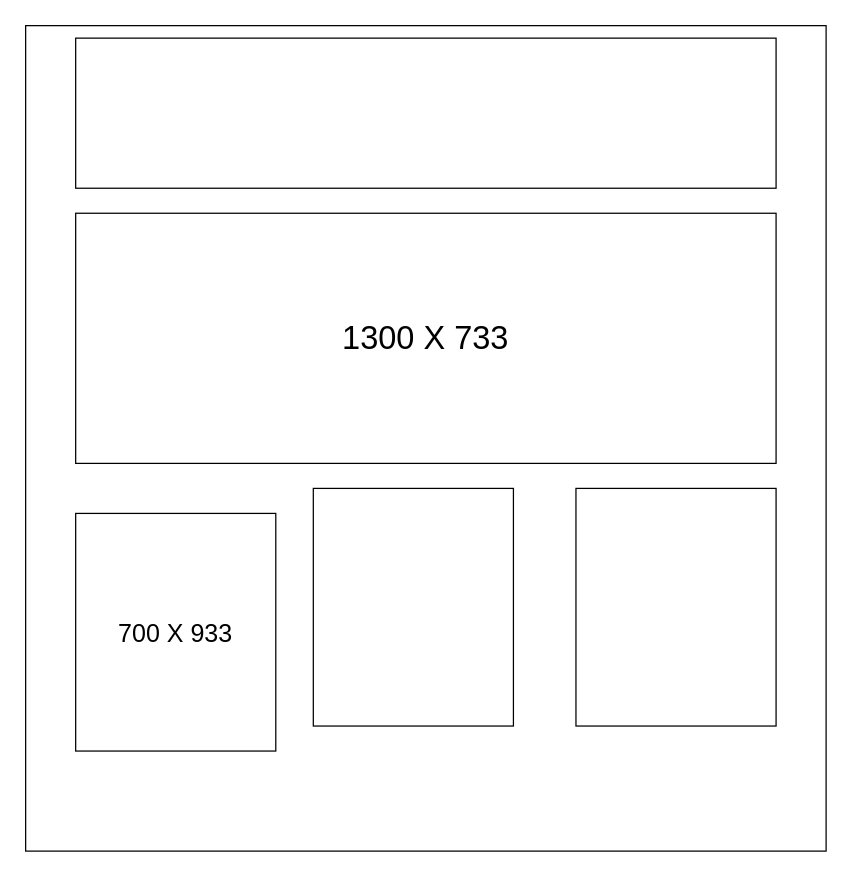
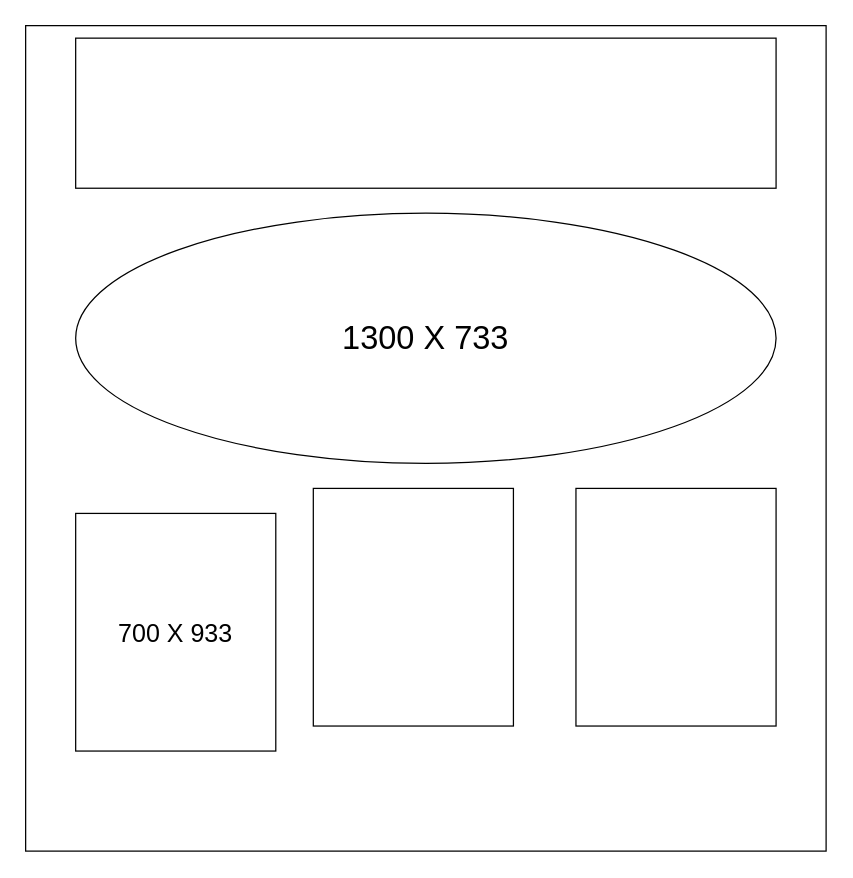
node "1300 X 733": shape rectangle -> ellipse
